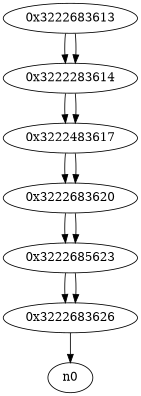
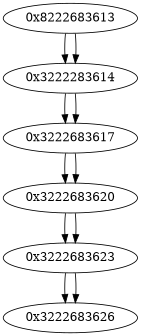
node "0x3222683613": label "0x3222683613" -> "0x8222683613"
node "0x3222483617": label "0x3222483617" -> "0x3222683617"
node "0x3222685623": label "0x3222685623" -> "0x3222683623"
node "n0": removed
